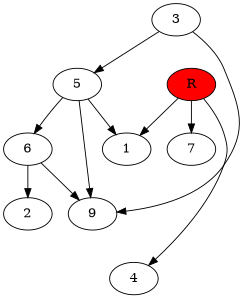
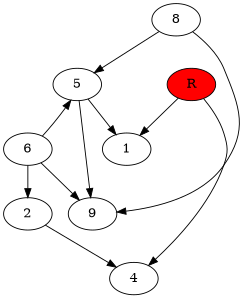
node "3": label "3" -> "8"
edge "5" -> "6": reversed
node "7": removed
edge "2" -> "4": added
